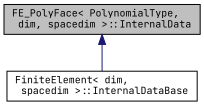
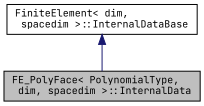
edge "FiniteElement< dim, spacedim >::InternalDataBase" -> "FE_PolyFace< PolynomialType, dim, spacedim >::InternalData": reversed
